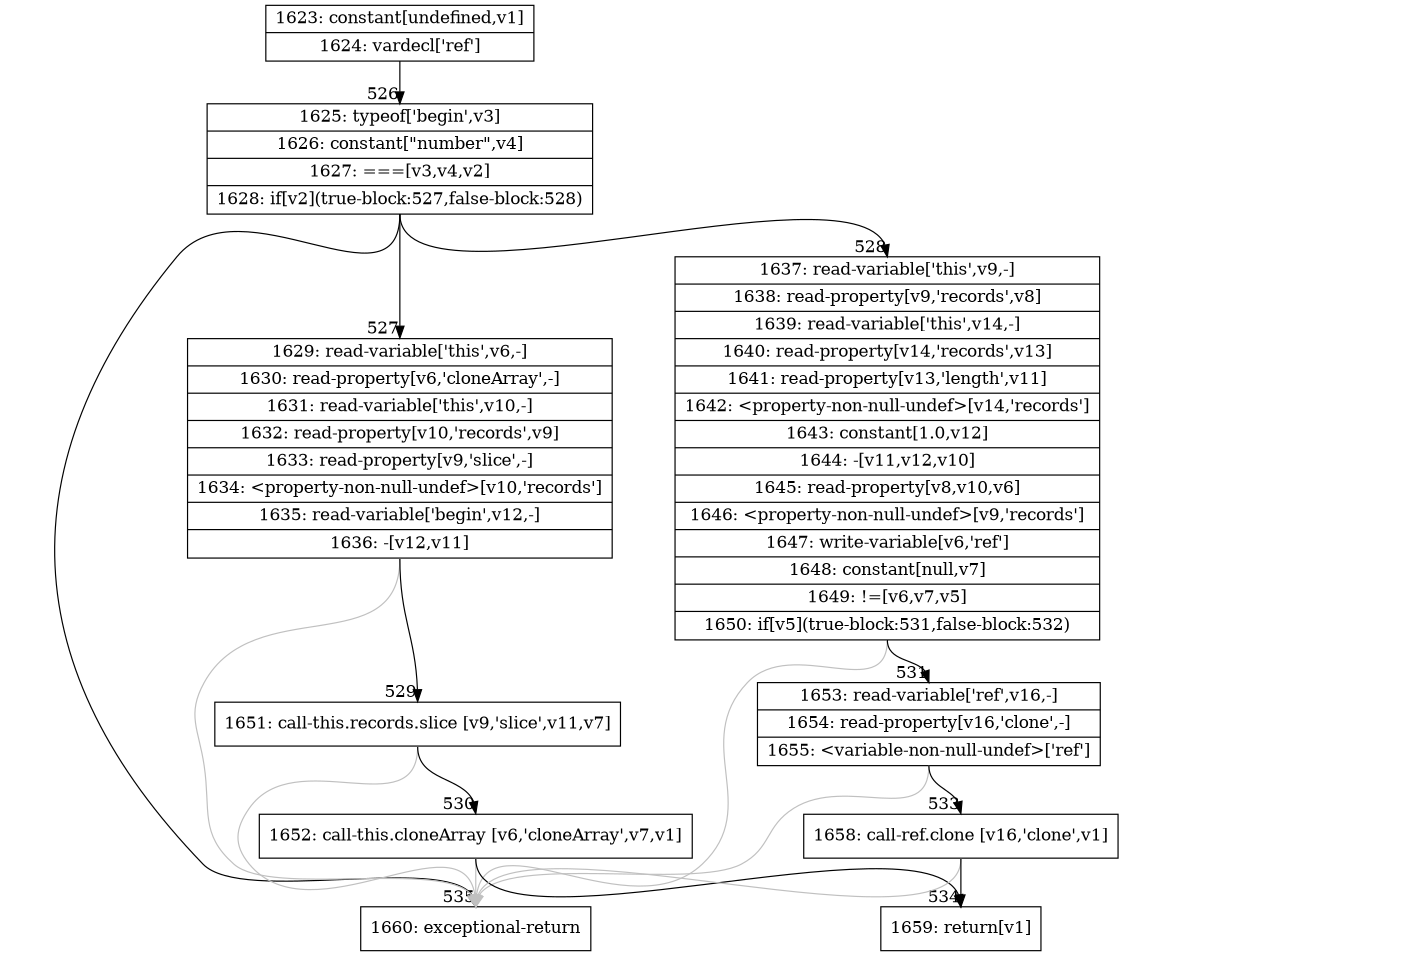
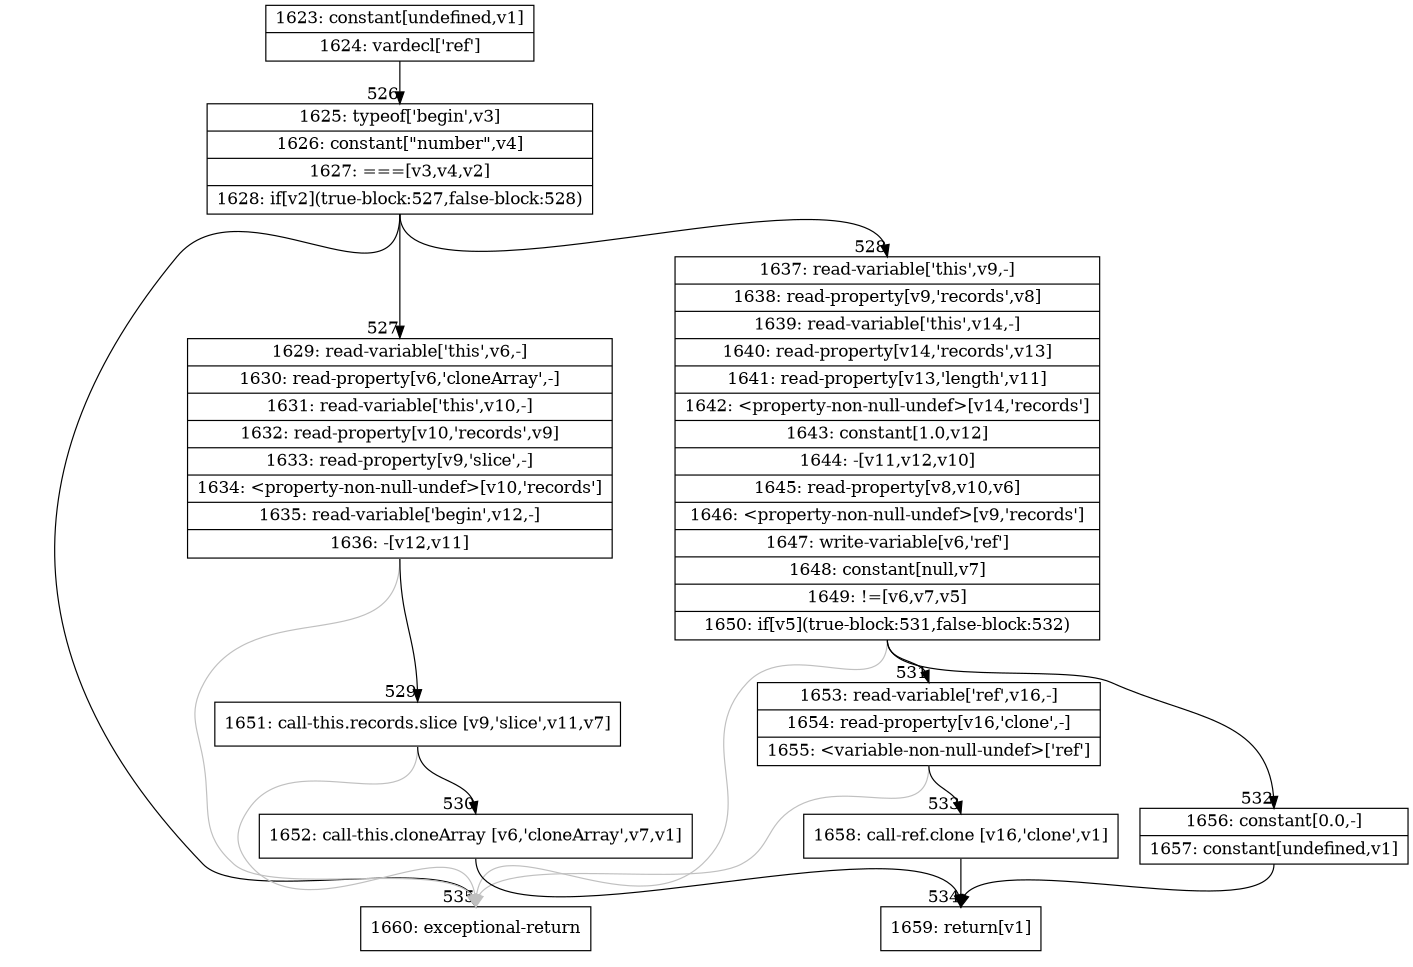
node "1656: constant[0.0,-]": added
edge "1652: call-this.cloneArray [v6,'cloneArray',v7,v1]" -> "1660: exceptional-return": removed
edge "1658: call-ref.clone [v16,'clone',v1]" -> "1660: exceptional-return": removed
